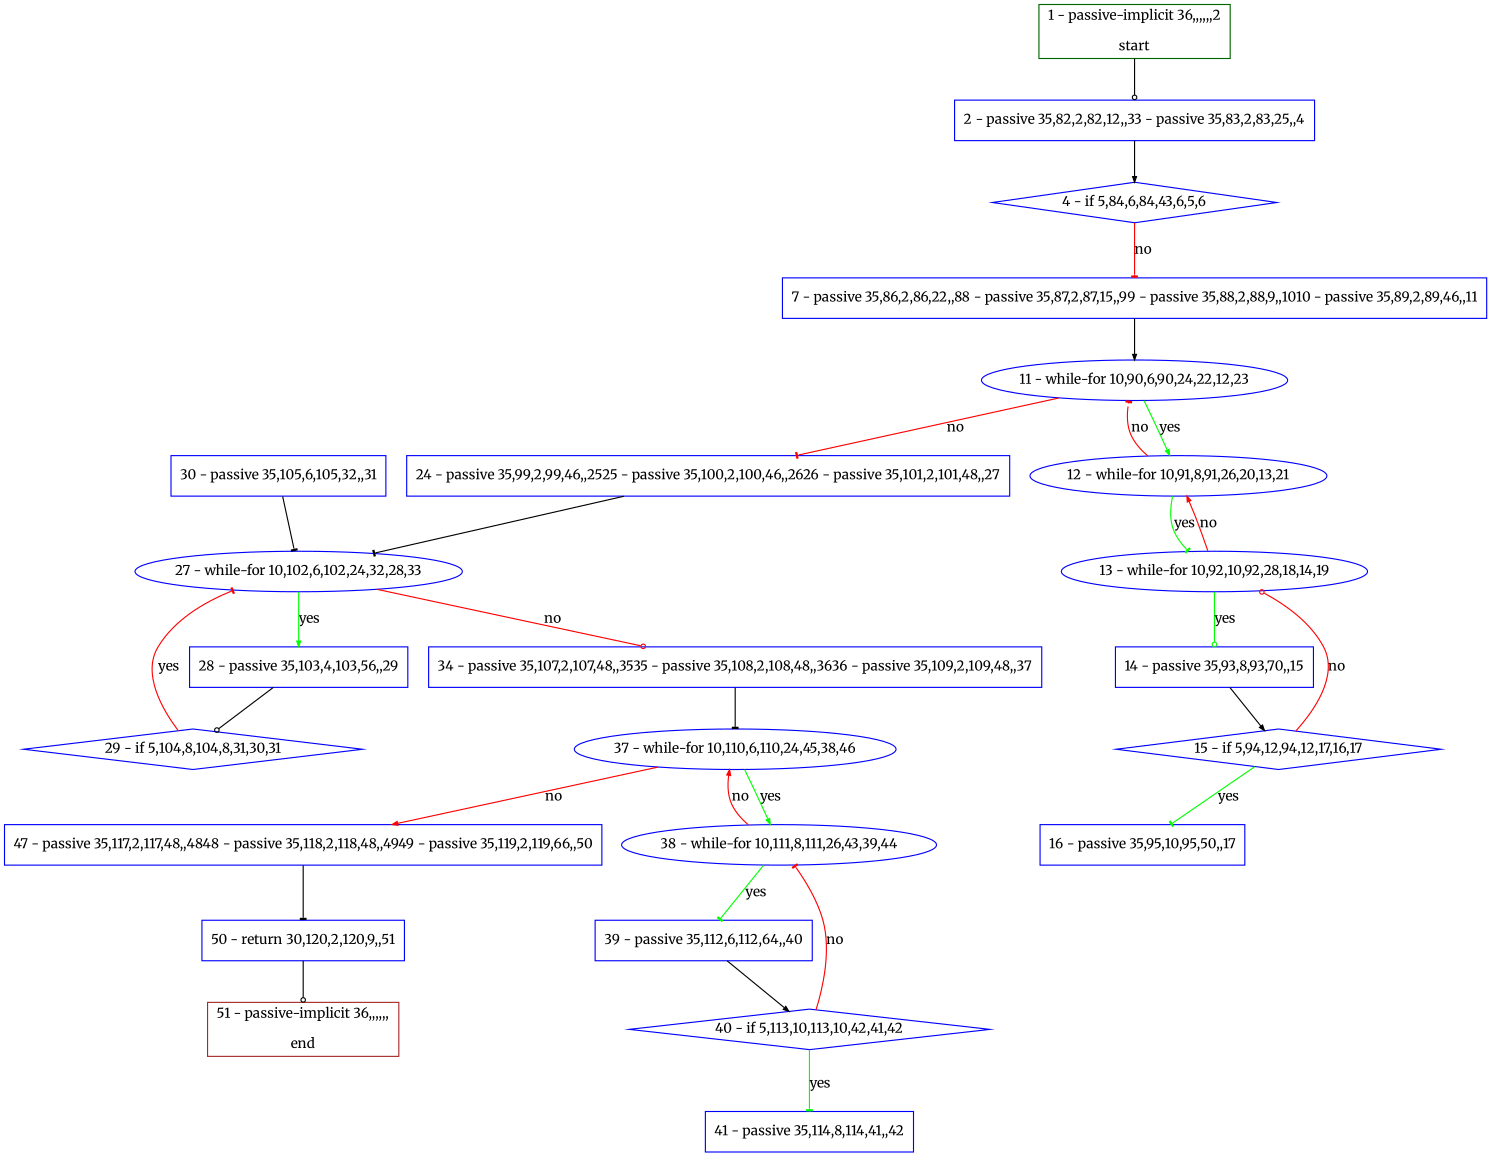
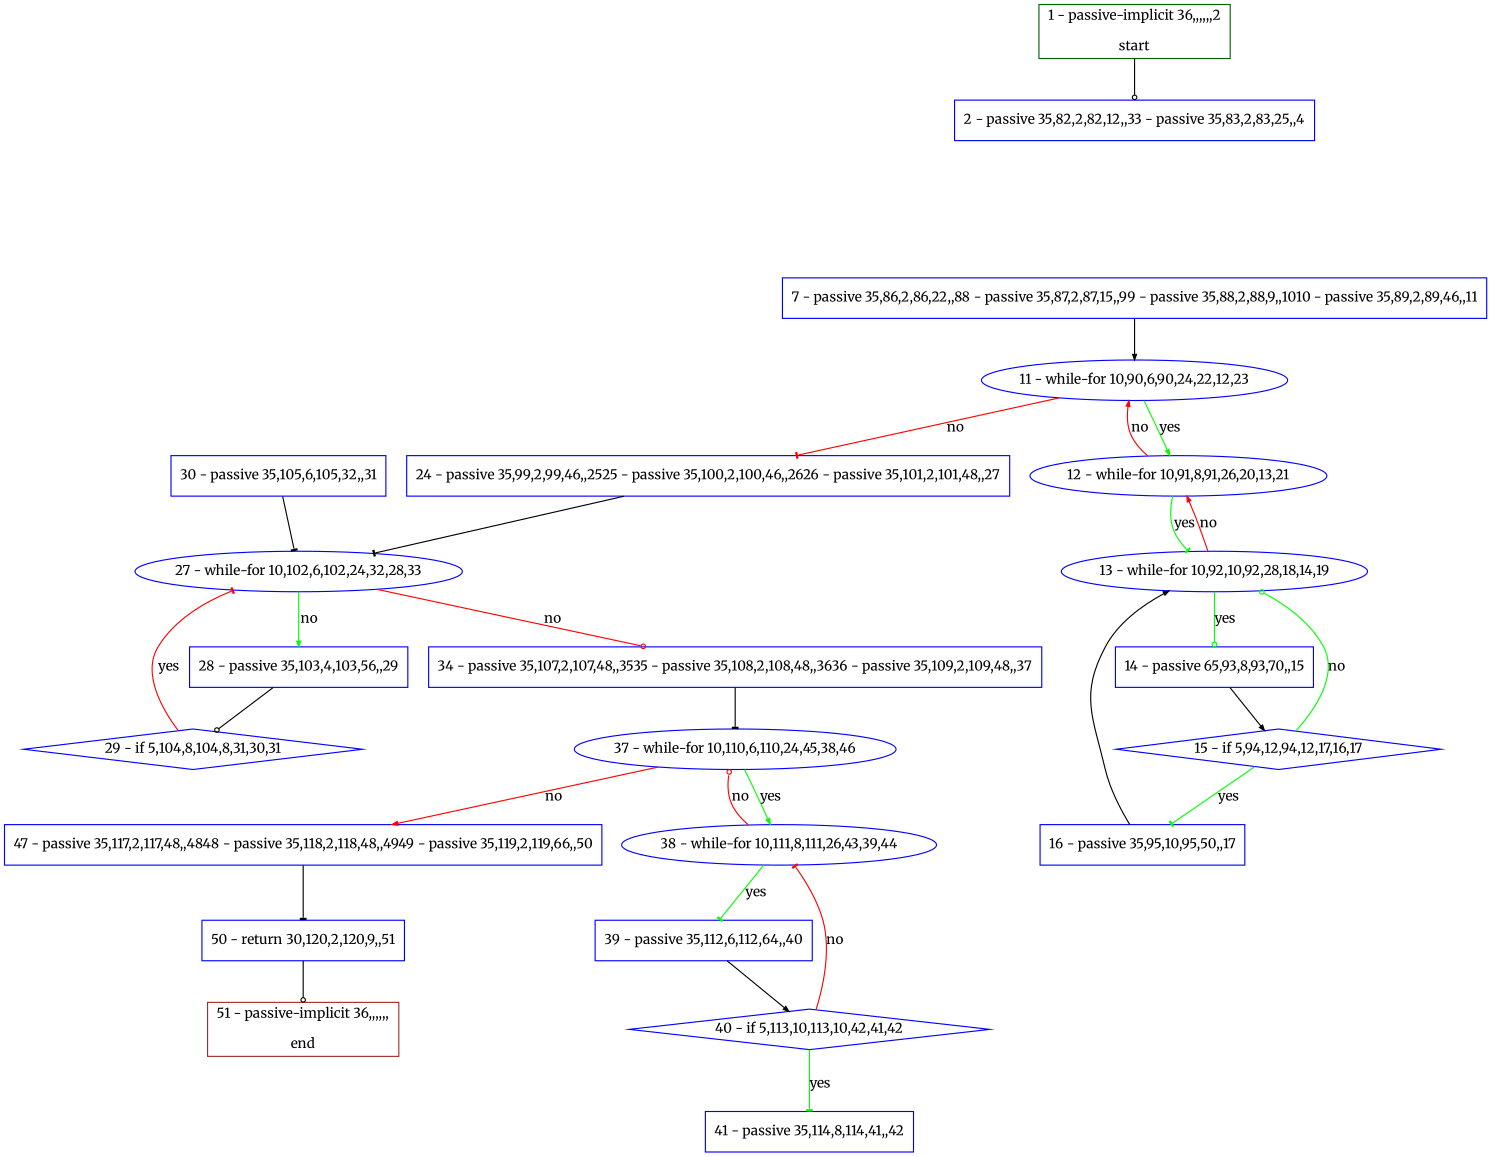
node "4 - if 5,84,6,84,43,6,5,6": removed
edge "12 - while-for 10,91,8,91,26,20,13,21" -> "11 - while-for 10,90,6,90,24,22,12,23": arrowhead tee -> normal
edge "27 - while-for 10,102,6,102,24,32,28,33" -> "28 - passive 35,103,4,103,56,,29": label "yes" -> "no"
edge "15 - if 5,94,12,94,12,17,16,17" -> "13 - while-for 10,92,10,92,28,18,14,19": color #ff0000 -> #00ff00
node "14 - passive 35,93,8,93,70,,15": label "14 - passive 35,93,8,93,70,,15" -> "14 - passive 65,93,8,93,70,,15"
edge "16 - passive 35,95,10,95,50,,17" -> "13 - while-for 10,92,10,92,28,18,14,19": added
edge "38 - while-for 10,111,8,111,26,43,39,44" -> "37 - while-for 10,110,6,110,24,45,38,46": arrowhead normal -> odot
